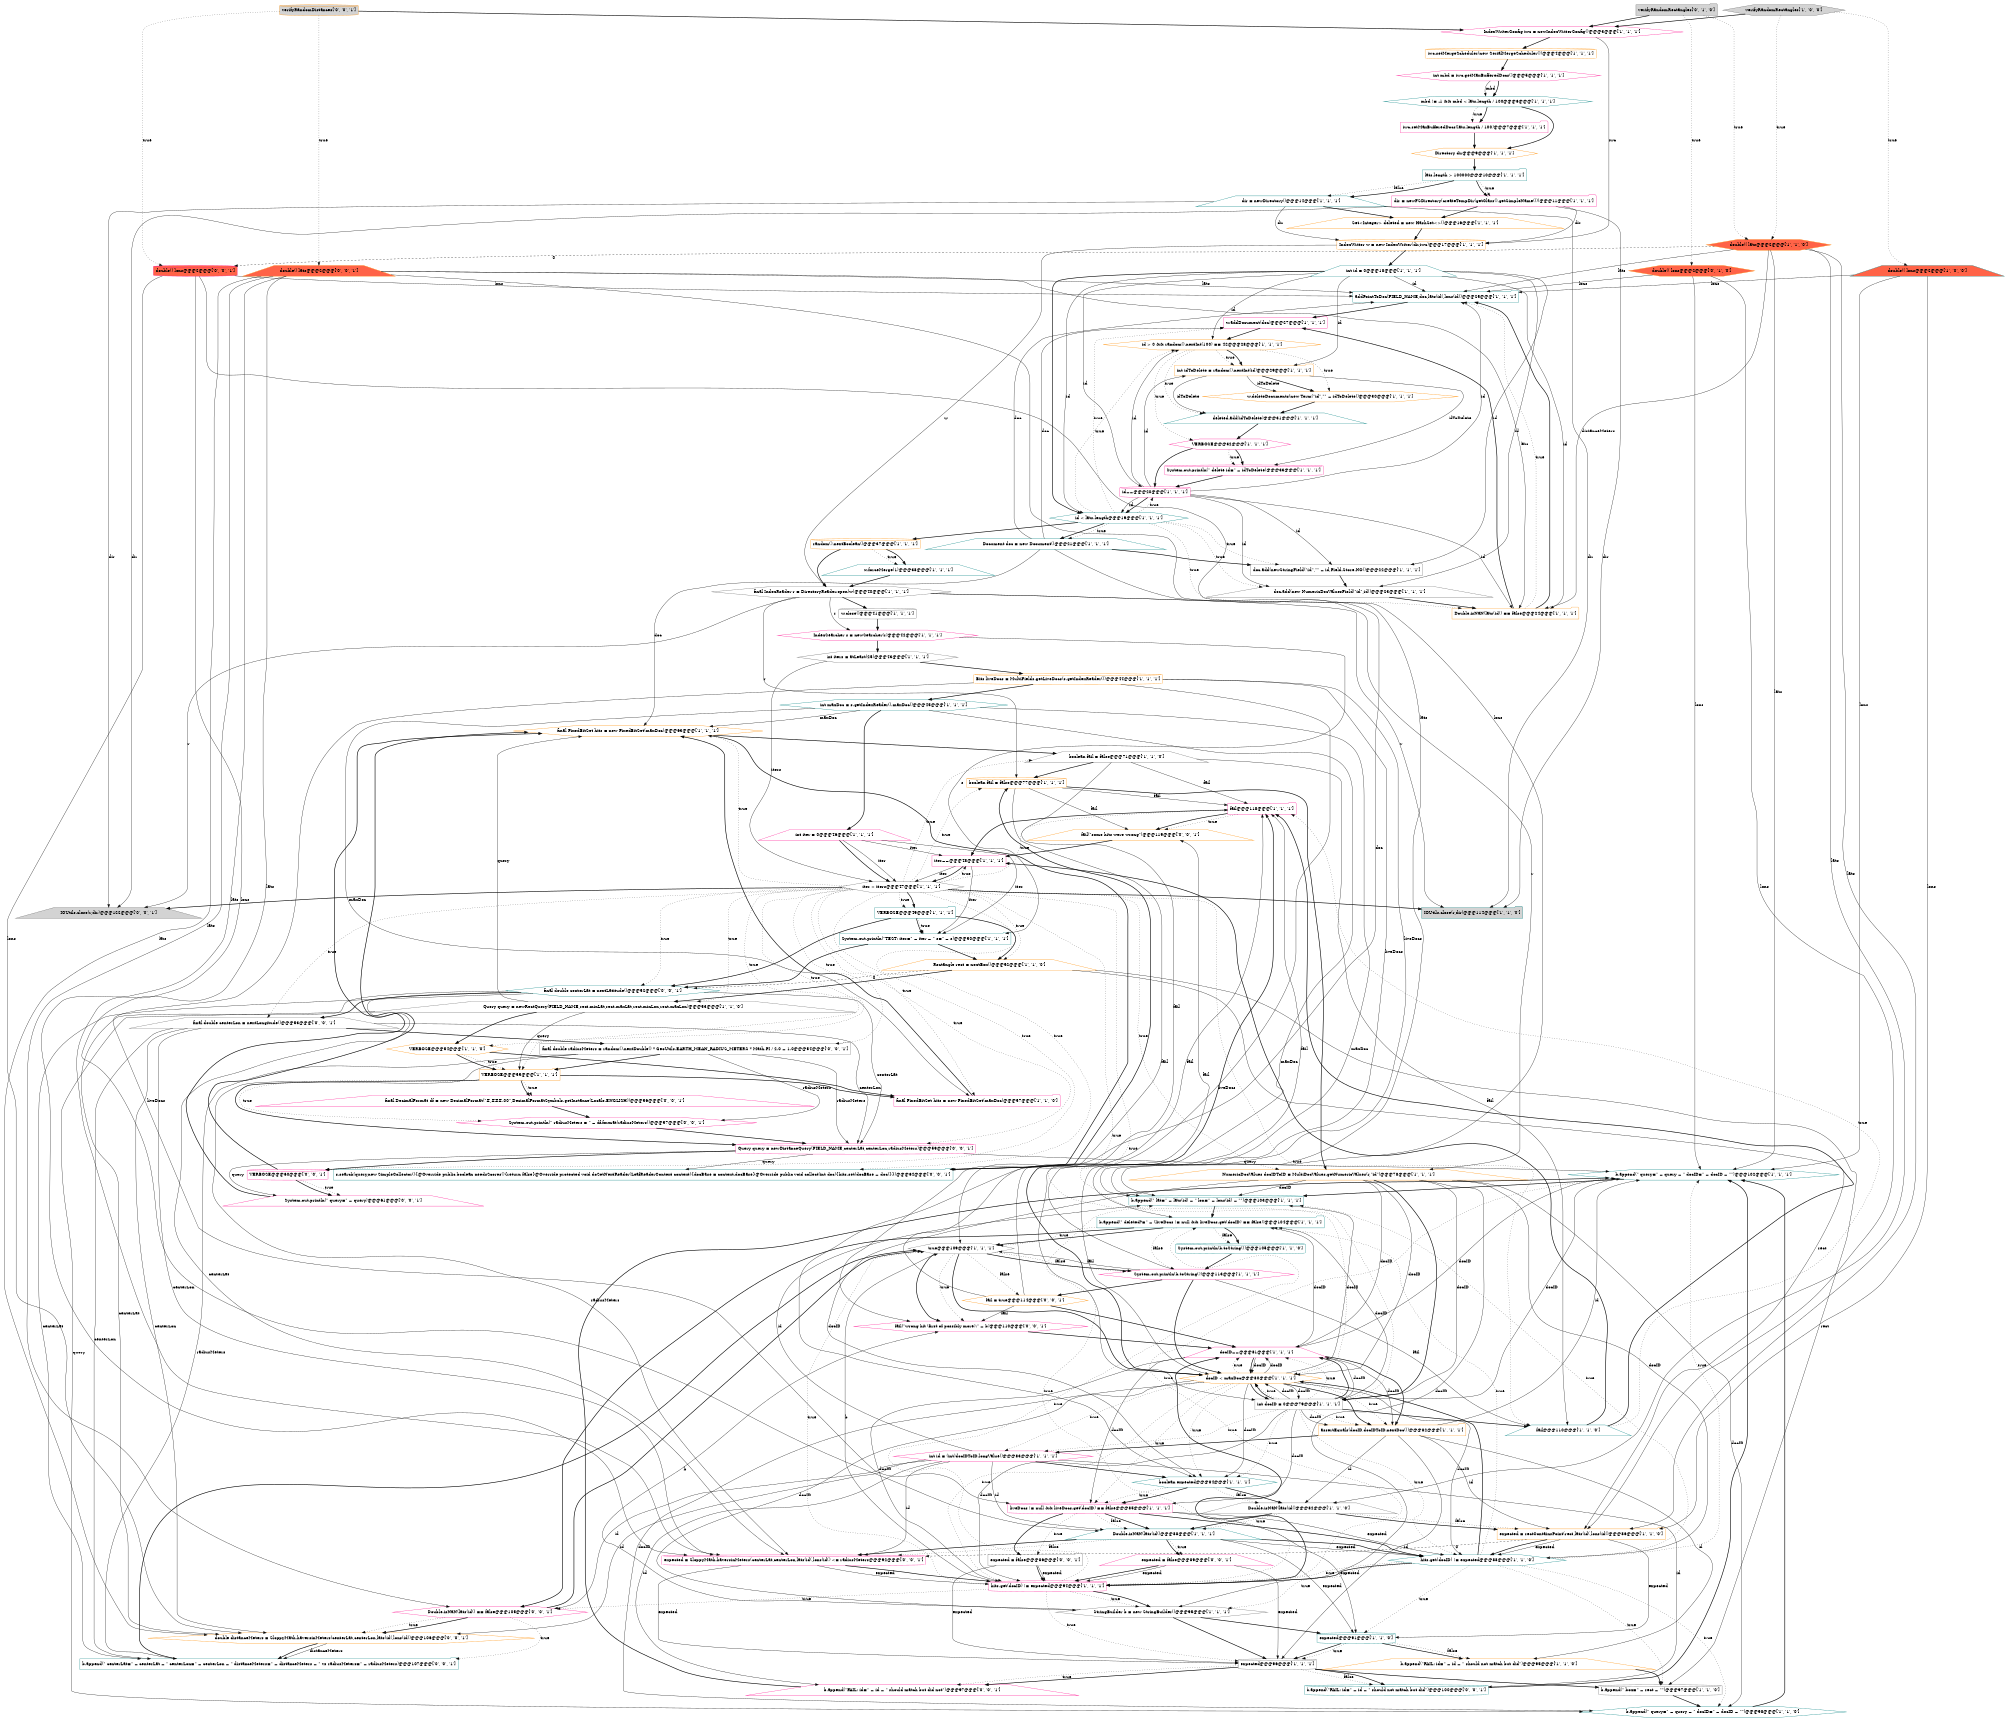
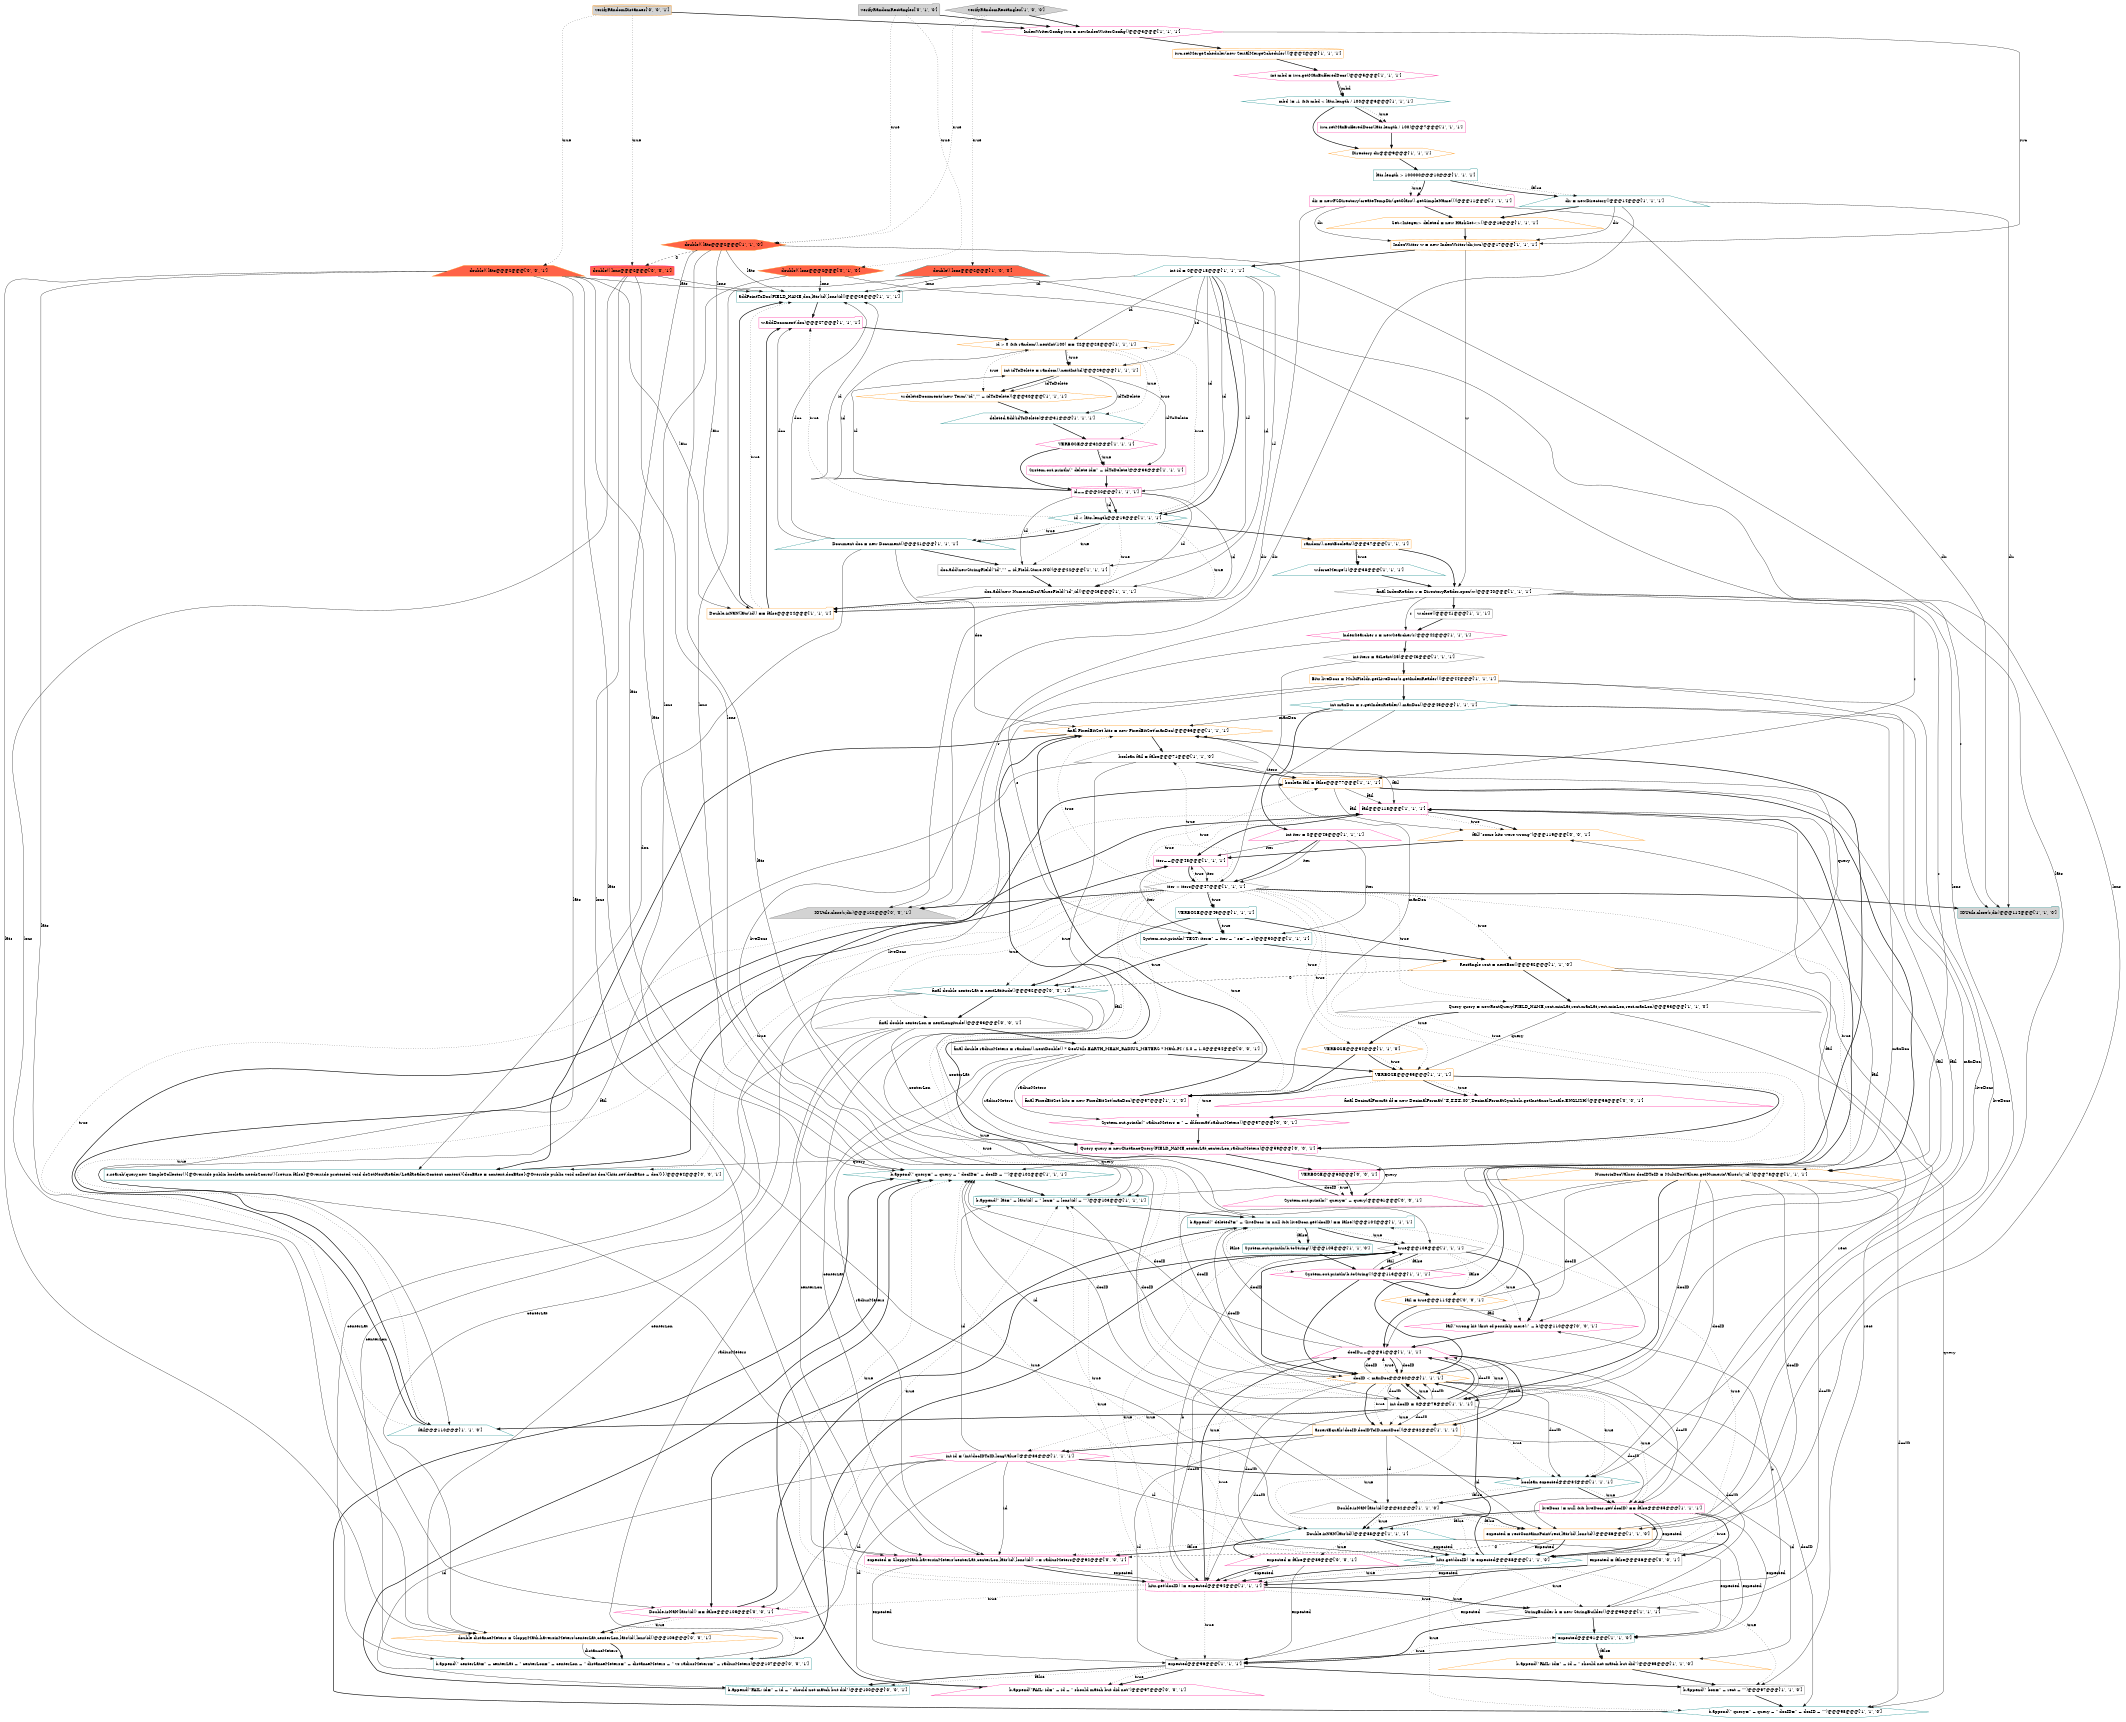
edge "double(( lats@@@2@@@['1', '1', '0']" -> "Double.isNaN(lats(id() == false@@@24@@@['1', '1', '1']": label "distanceMeters" -> "lats"
edge "id < lats.length@@@19@@@['1', '1', '1']" -> "id++@@@20@@@['1', '1', '1']": removed, label "true"
edge "System.out.println(b.toString())@@@113@@@['1', '1', '1']" -> "fail@@@110@@@['1', '1', '0']": removed, label "fail"
